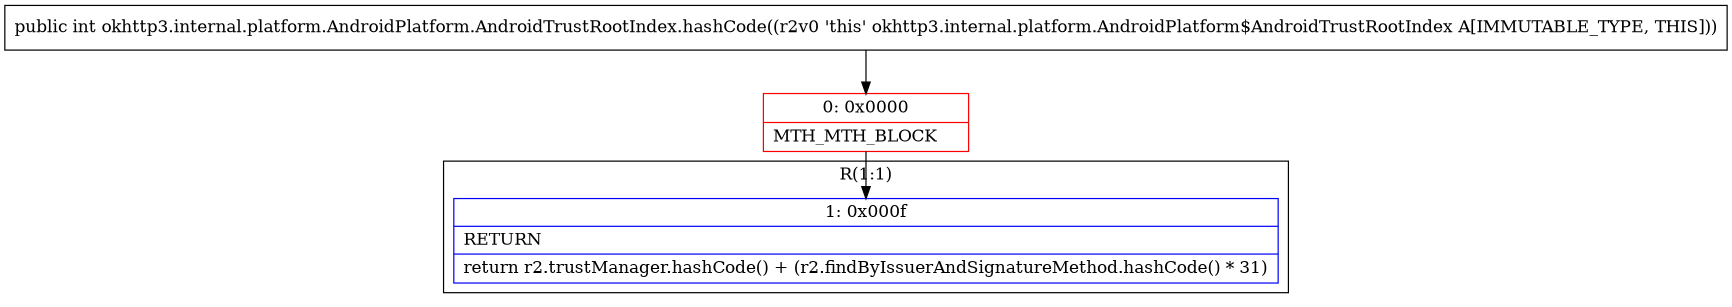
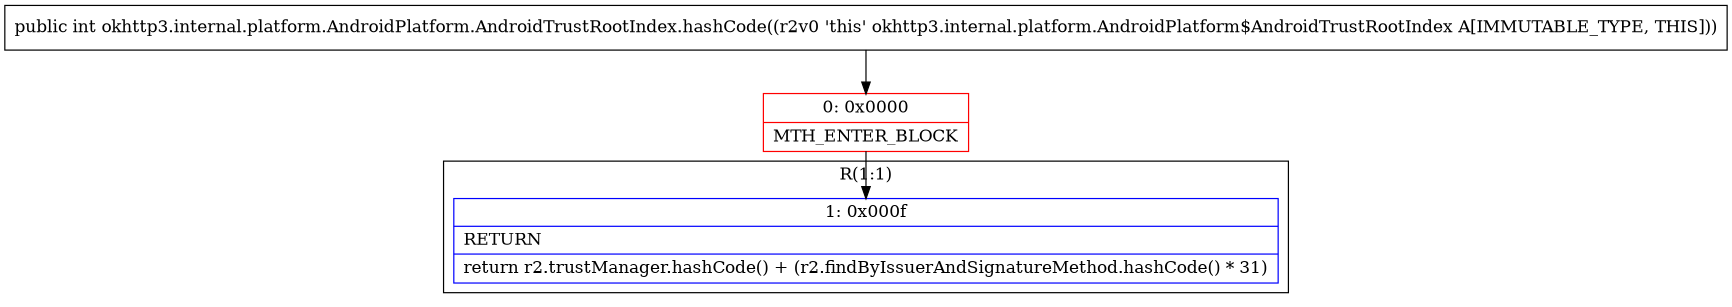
node "0: 0x0000": text "MTH_MTH_BLOCK" -> "MTH_ENTER_BLOCK"
